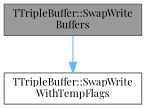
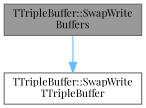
node "TTripleBuffer::SwapWrite WithTempFlags": label "TTripleBuffer::SwapWrite WithTempFlags" -> "TTripleBuffer::SwapWrite TTripleBuffer"
